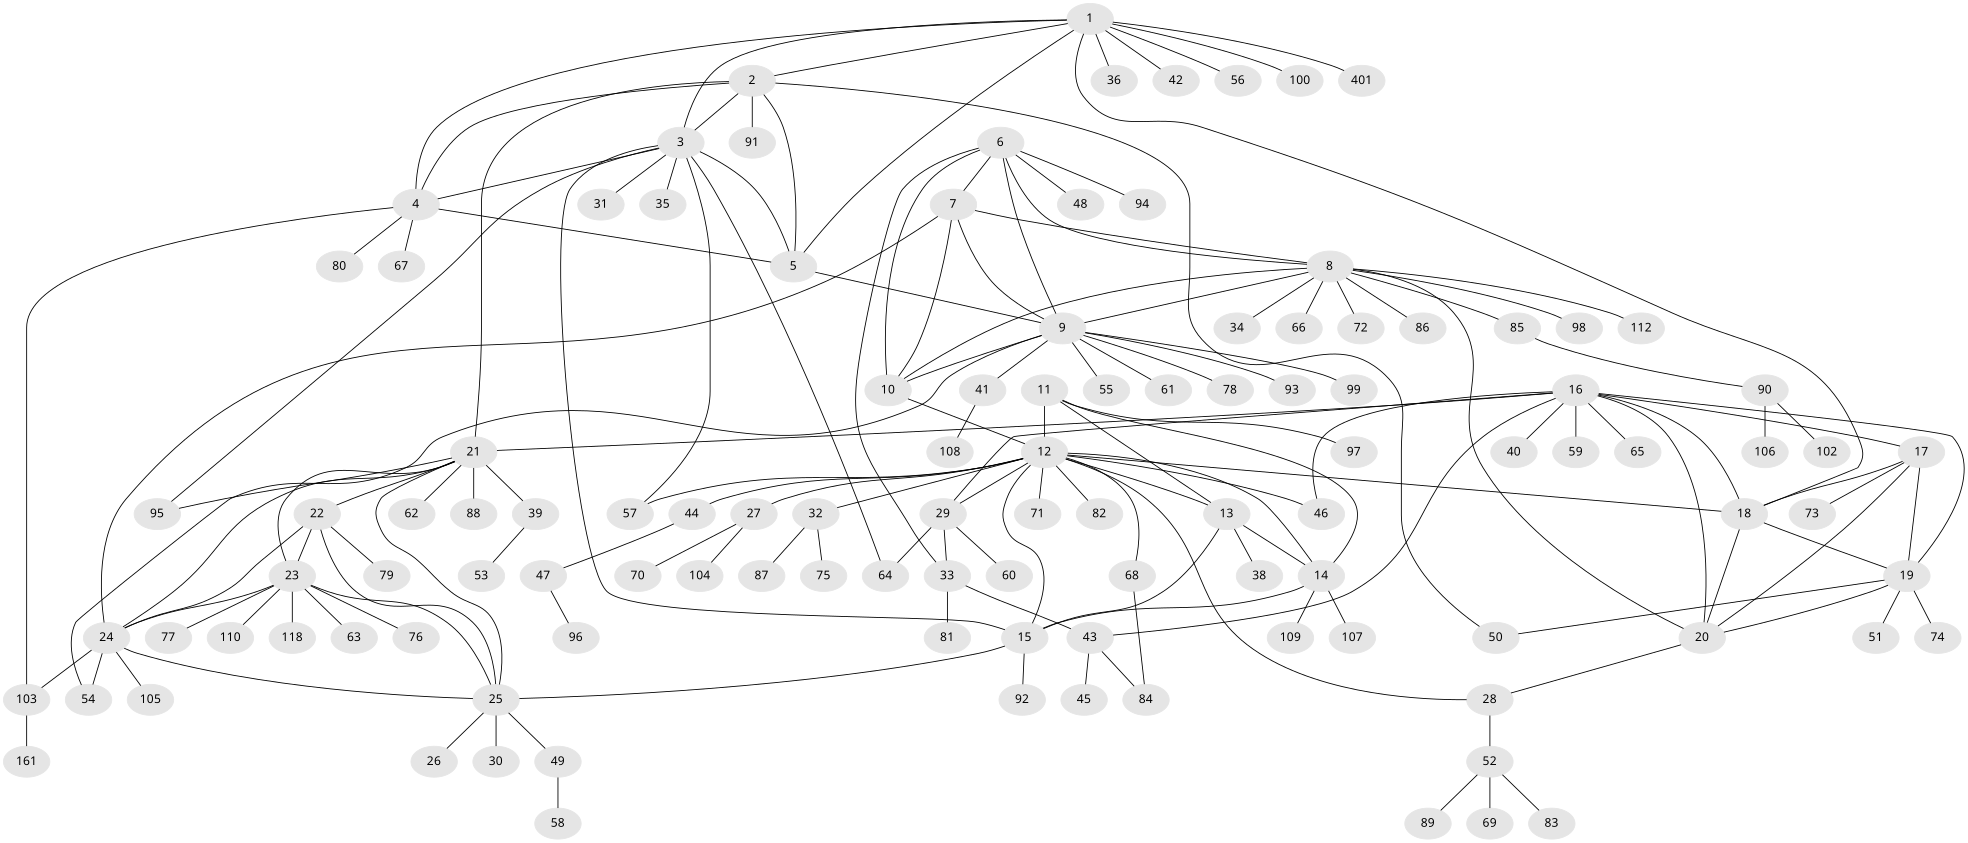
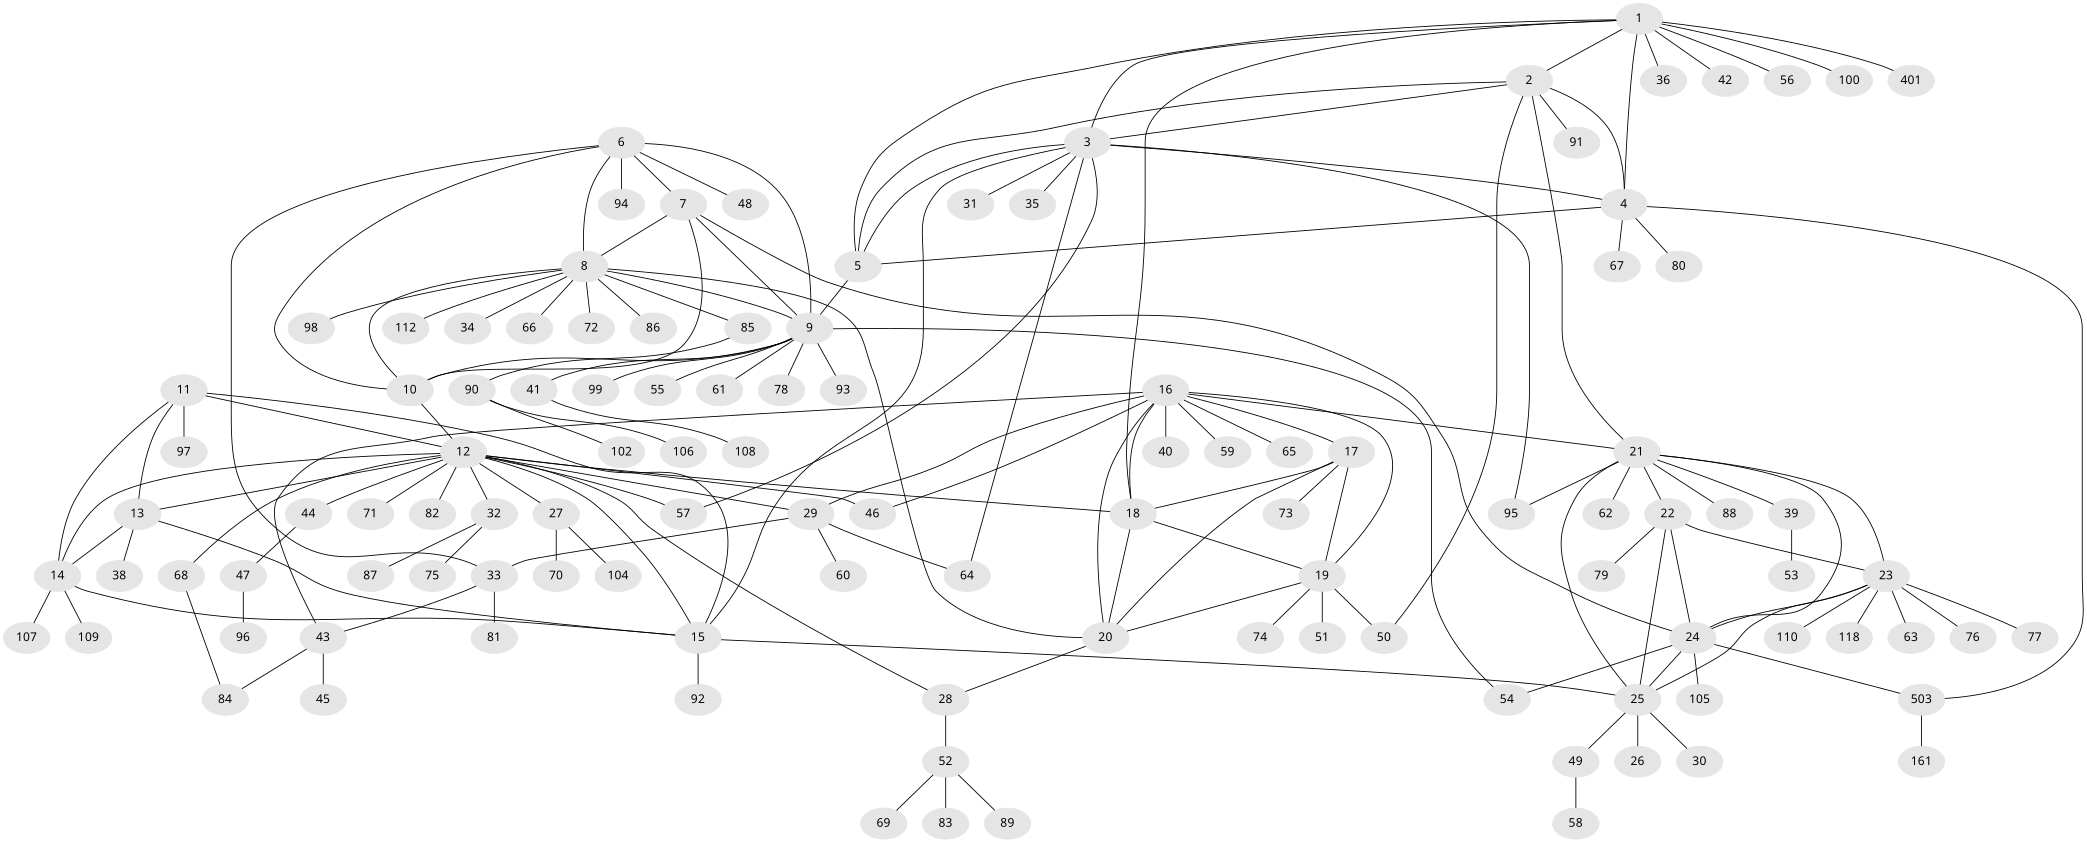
edge "11" -- "15": added
node "103": label "103" -> "503"
